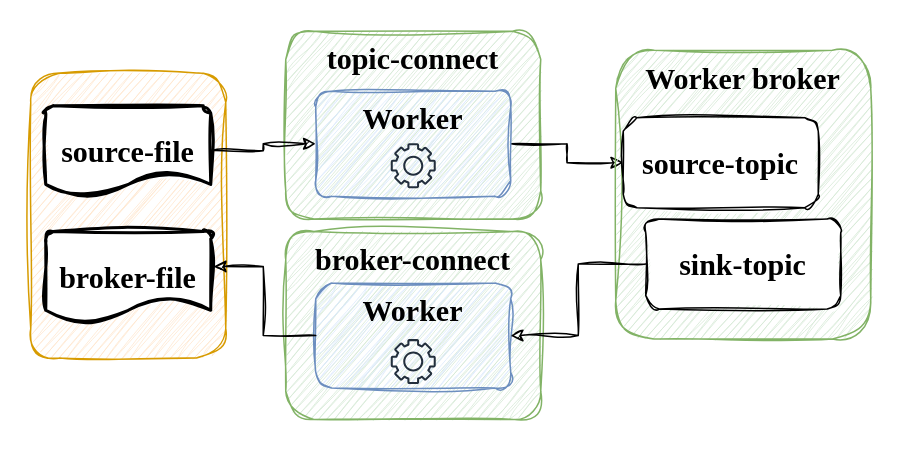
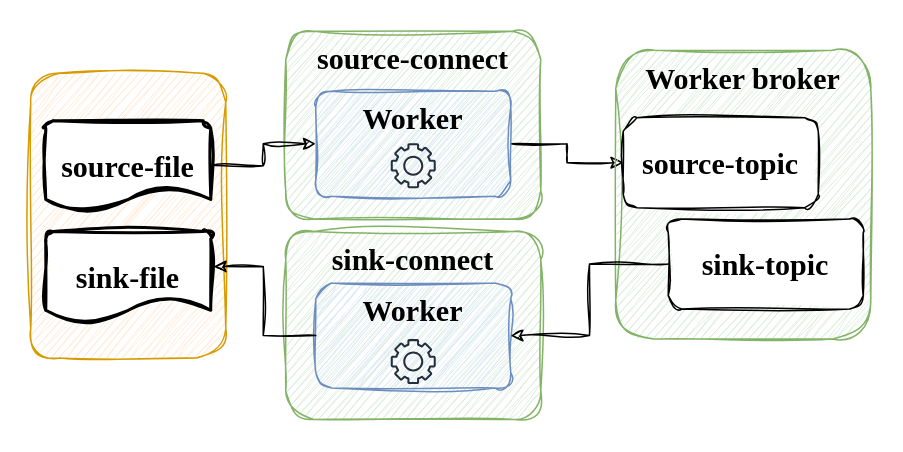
node "topic-connect": label "topic-connect" -> "source-connect"
node "source-file": moved (128, 150) -> (128, 165)
node "broker-connect": label "broker-connect" -> "sink-connect"
node "sink-topic": moved (743, 264) -> (766, 264)
node "broker-file": label "broker-file" -> "sink-file"
